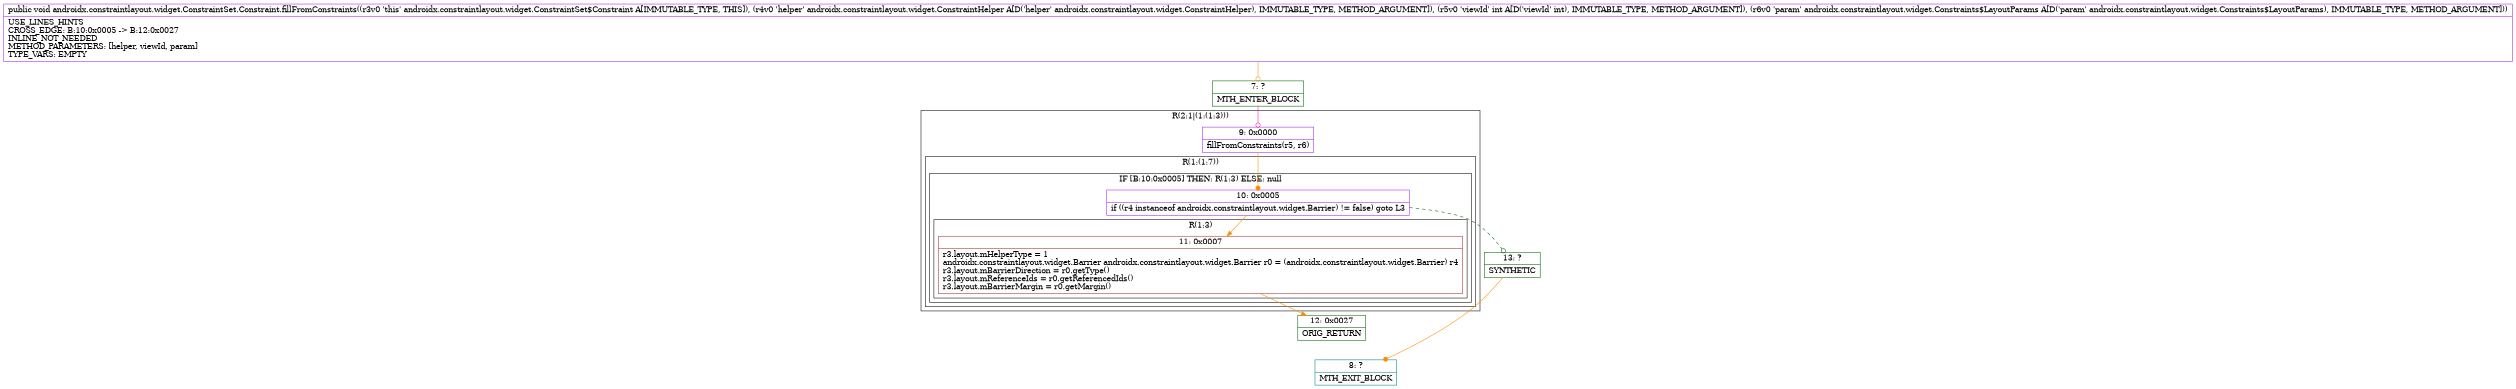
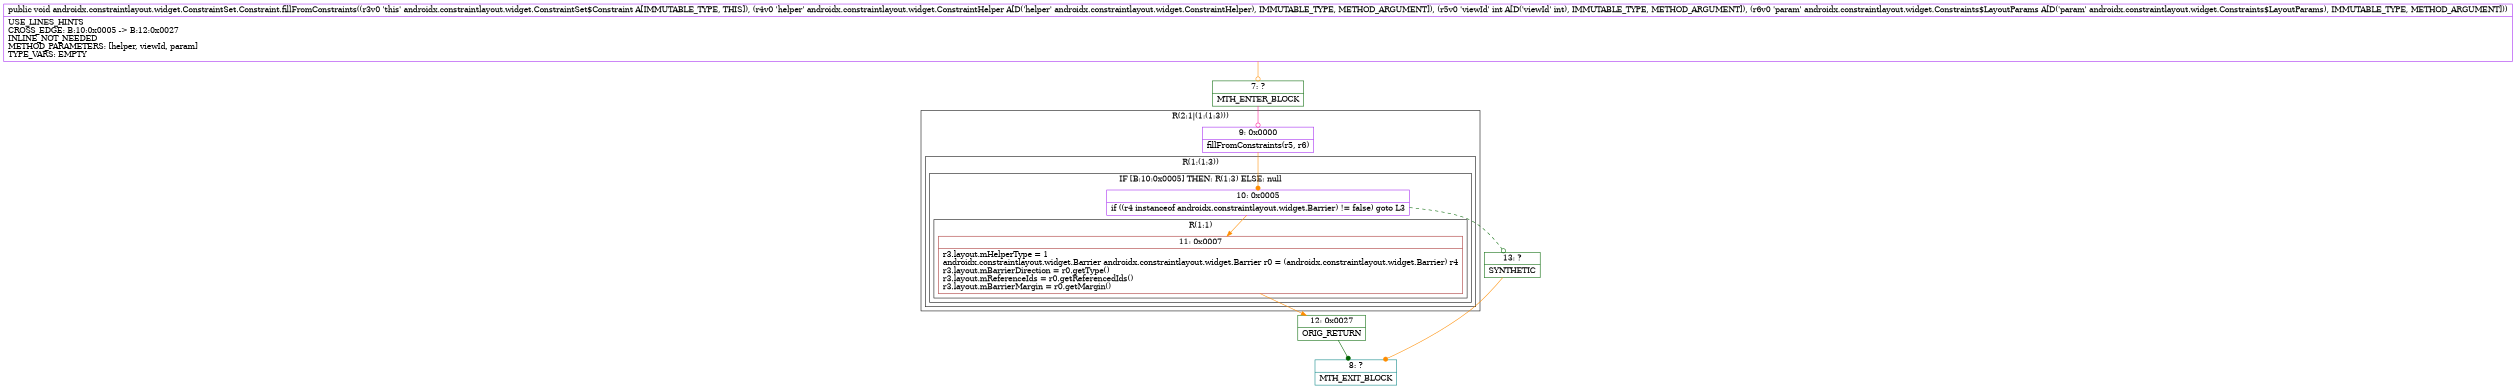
cluster "R(1:(1:7))": label "R(1:(1:7))" -> "R(1:(1:3))"
cluster "R(1:3)": label "R(1:3)" -> "R(1:1)"
edge "12: 0x0027" -> "8: ?": added
